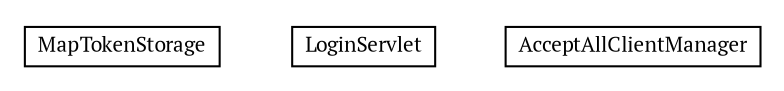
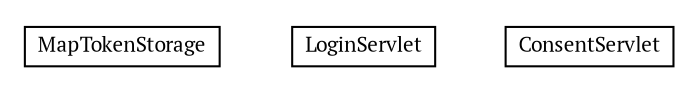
node "ConsentServlet": added
node "AcceptAllClientManager": removed
